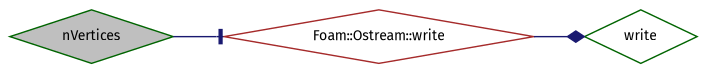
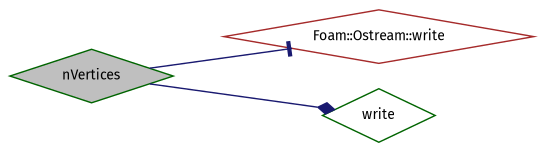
edge "Foam::Ostream::write" -> "write": now "nVertices" -> "write"
